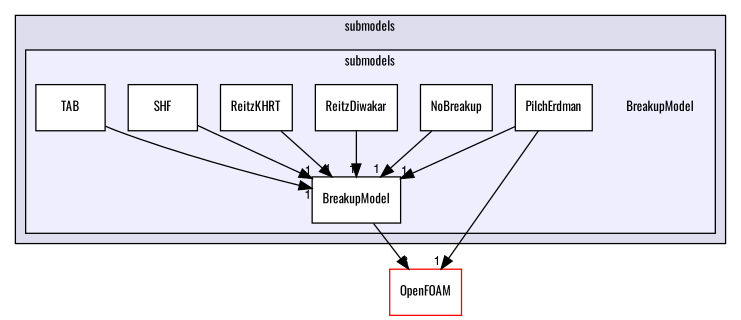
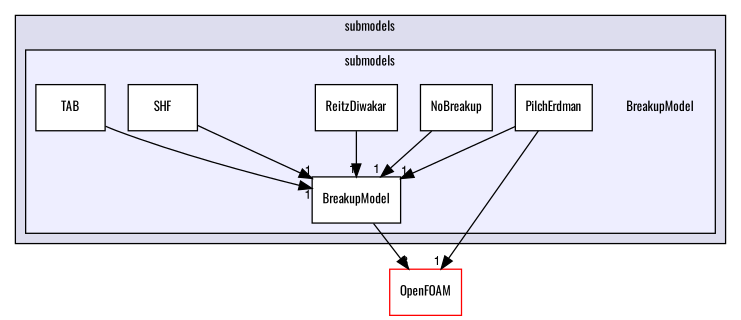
node "ReitzKHRT": removed
